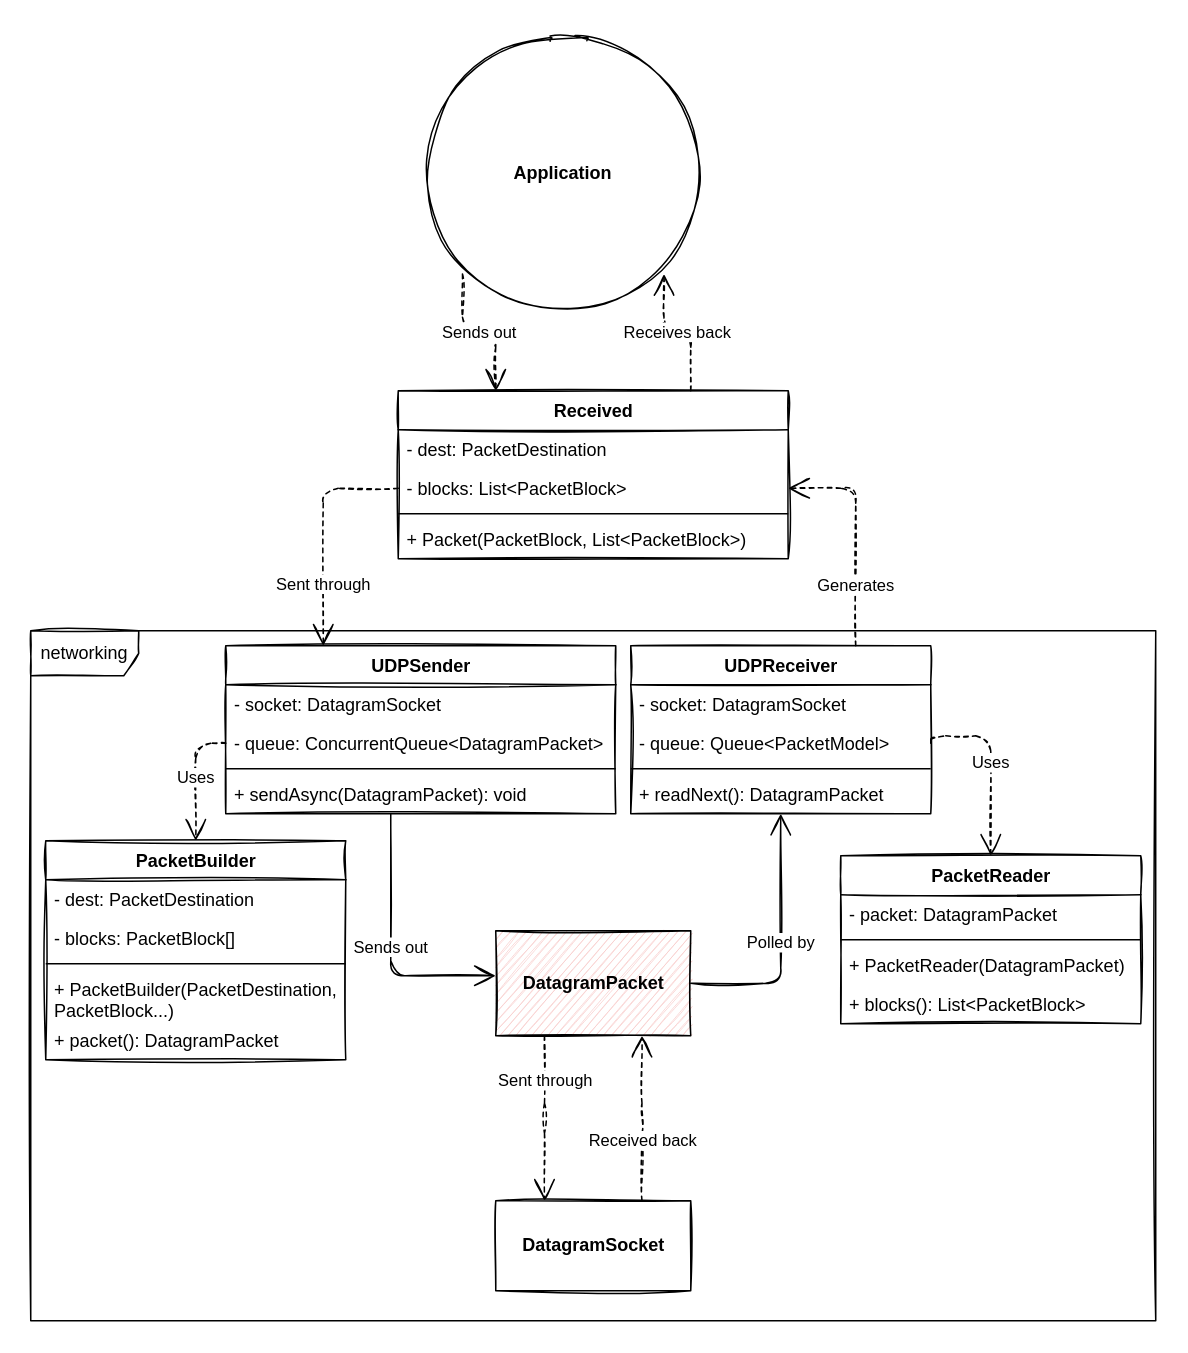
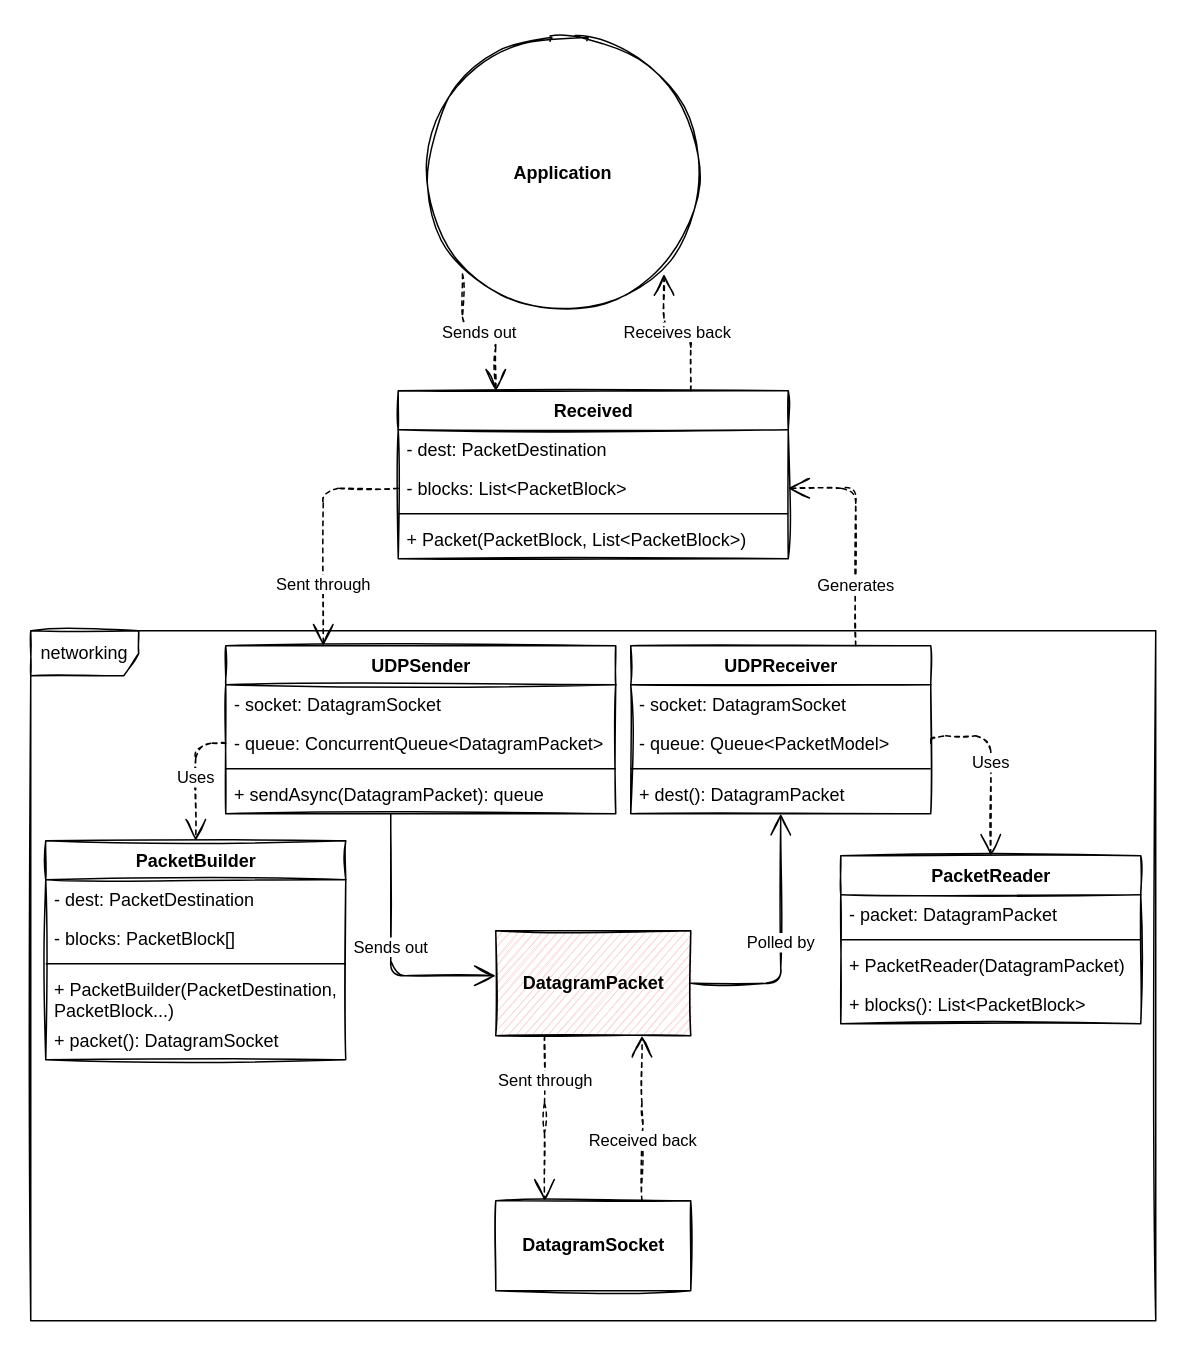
node "+ sendAsync(DatagramPacket): void": label "+ sendAsync(DatagramPacket): void" -> "+ sendAsync(DatagramPacket): queue"
node "+ readNext(): DatagramPacket": label "+ readNext(): DatagramPacket" -> "+ dest(): DatagramPacket"
node "+ packet(): DatagramPacket": label "+ packet(): DatagramPacket" -> "+ packet(): DatagramSocket"
